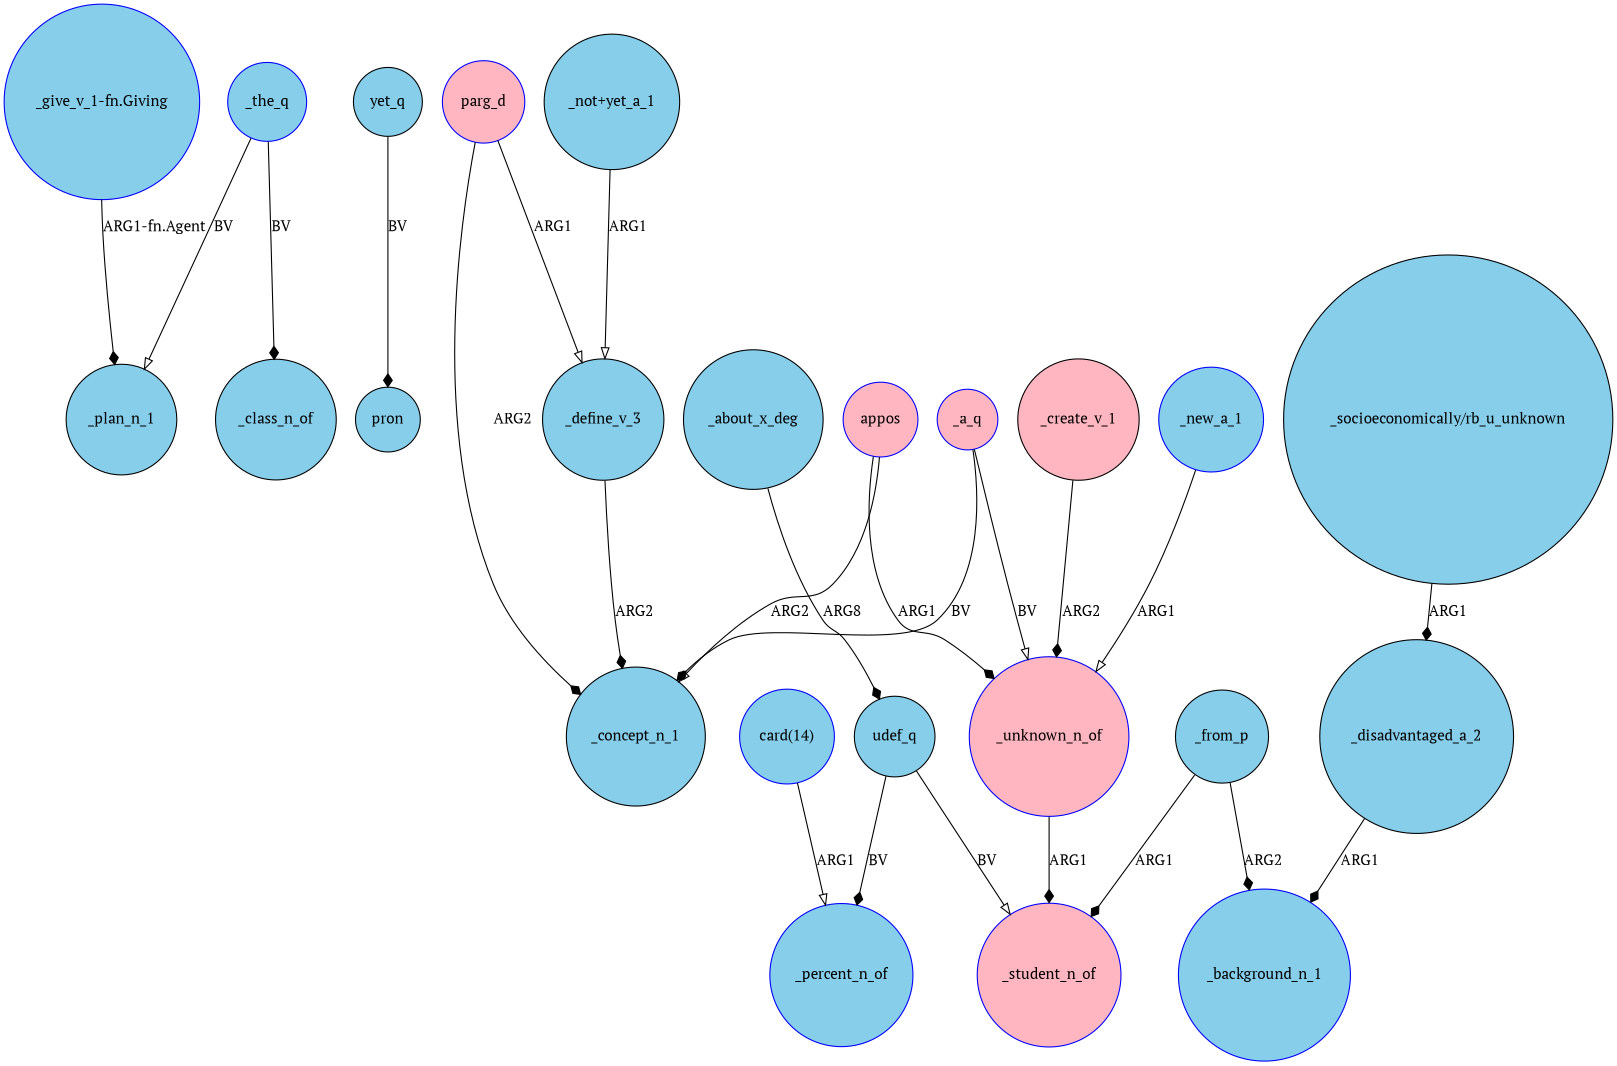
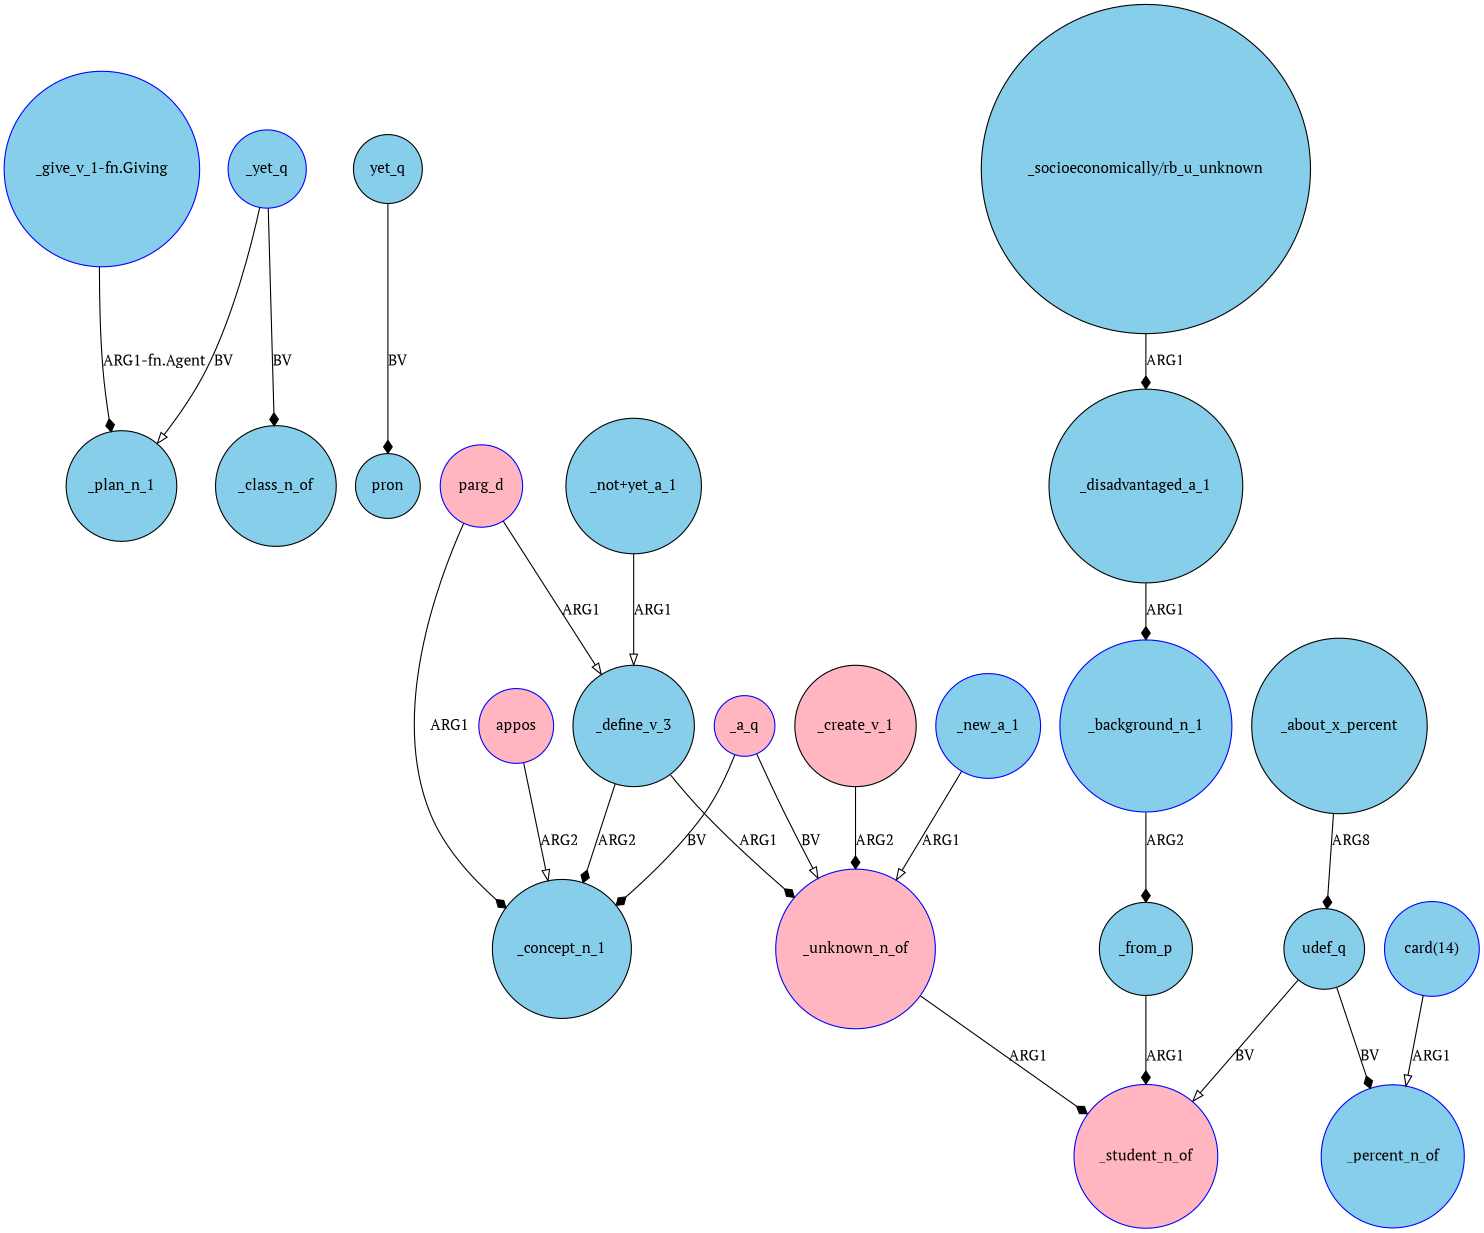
node "_the_q": label "_the_q" -> "_yet_q"
edge "parg_d" -> "_concept_n_1": label "ARG2" -> "ARG1"
node "_about_x_deg": label "_about_x_deg" -> "_about_x_percent"
edge "appos" -> "_unknown_n_of": now "_define_v_3" -> "_unknown_n_of"
node "_disadvantaged_a_2": label "_disadvantaged_a_2" -> "_disadvantaged_a_1"
edge "_from_p" -> "_background_n_1": reversed
